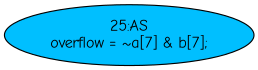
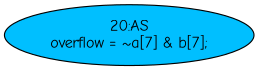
node "25:AS overflow = ~a[7] & b[7];": label "25:AS overflow = ~a[7] & b[7];" -> "20:AS overflow = ~a[7] & b[7];"
